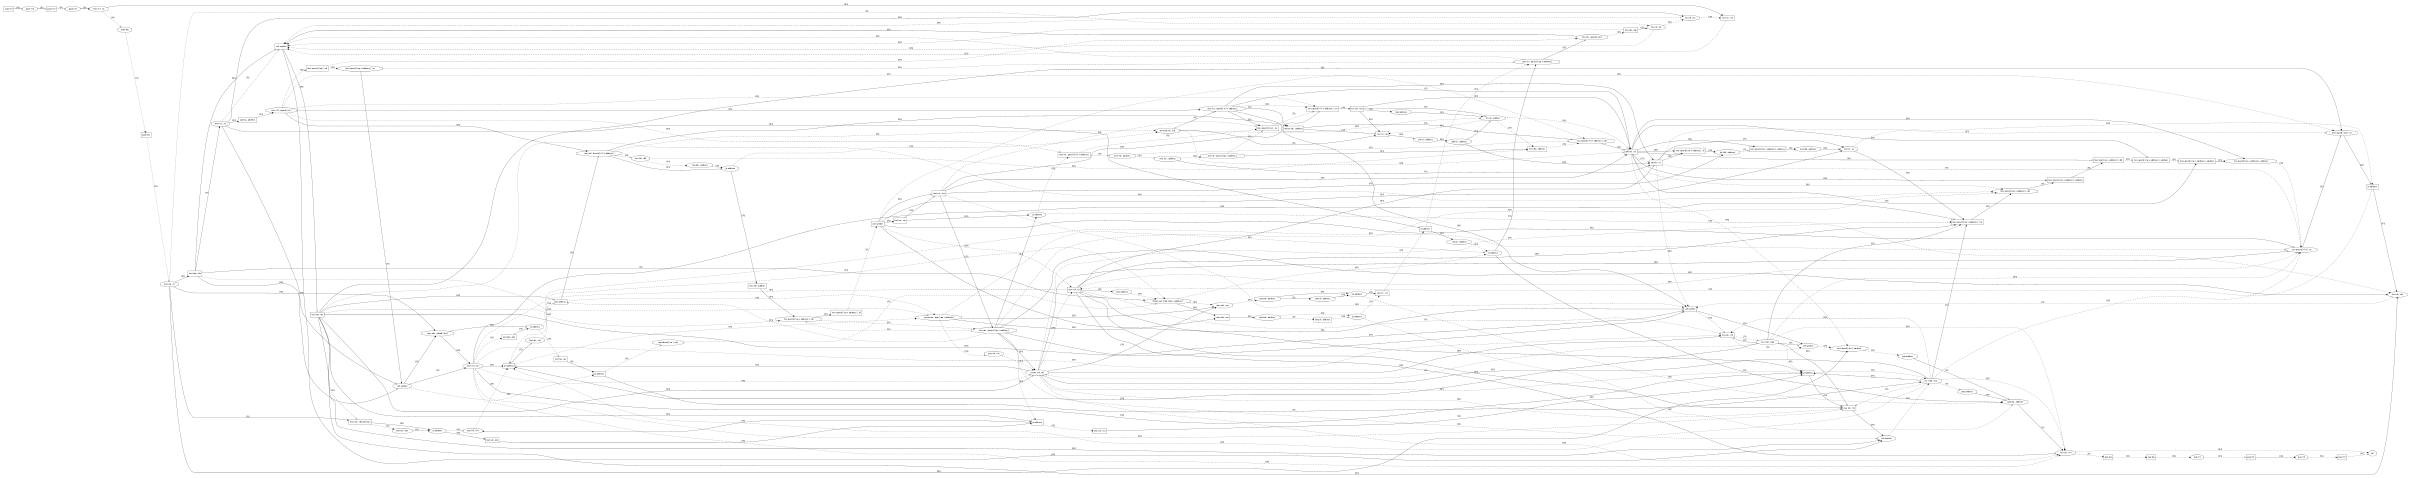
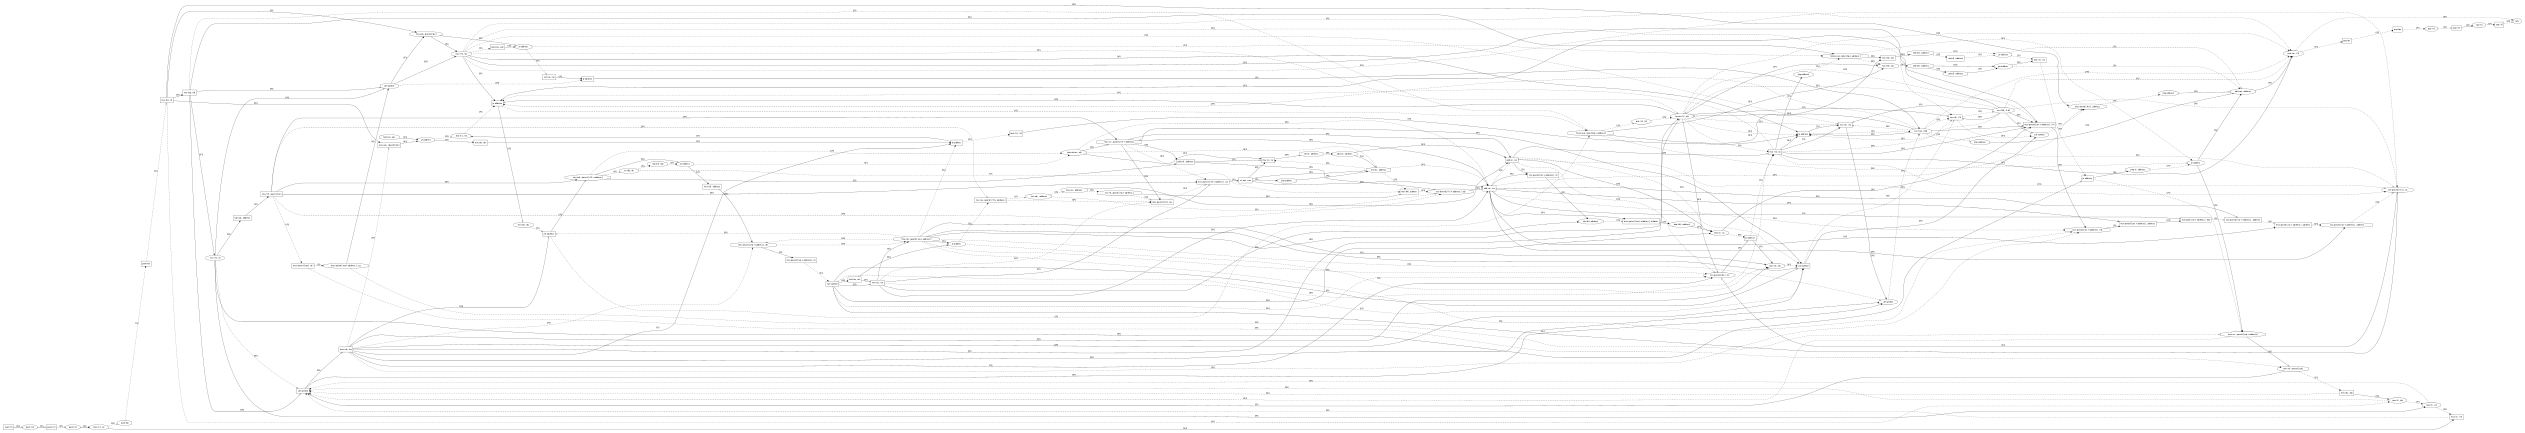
edge "mov r15 , qword [ rsi ]" -> "mov qword [ r15 + address ] , rcx": style dashed -> solid
node "mov r15 , qword [ rsi ]": shape octagon -> box
node "movzx edi , address": label "movzx edi , address" -> "add edi , address"
node "cmp edi , address": label "cmp edi , address" -> "cmp edi , rbp"
edge "mov r14 , rsi" -> "add rsi , rcx": reversed
edge "cmove r14 , rdx" -> "mov qword [ r14 ] , rsi": now "cmove r14 , rdx" -> "mov qword [ rdx ] , rsi"
edge "mov rdx , qword [ rsp + address ]" -> "mov qword [ rdx ] , rsi": added, label "DFG"
node "mov rbx , r9": shape octagon -> box
node "nop dword [ rax ] , eax": removed
edge "mov eax , dword [ rbx ]" -> "test eax , eax": removed, label "CFG"
